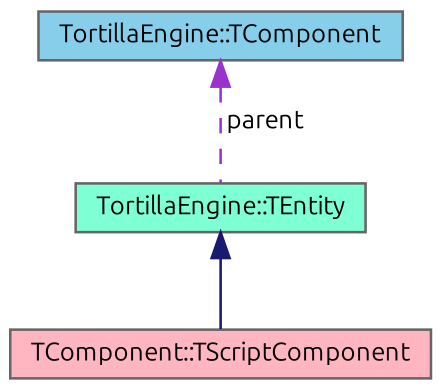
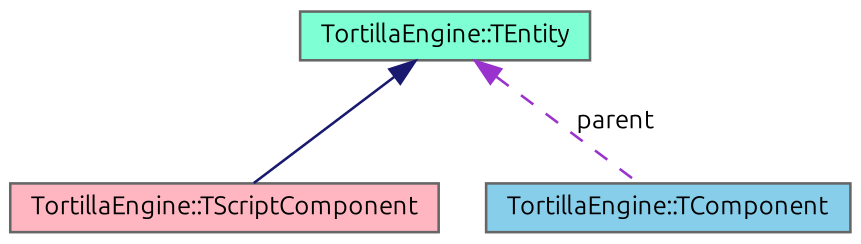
edge "TortillaEngine::TEntity" -> "TortillaEngine::TComponent": reversed
node "TComponent::TScriptComponent": label "TComponent::TScriptComponent" -> "TortillaEngine::TScriptComponent"
